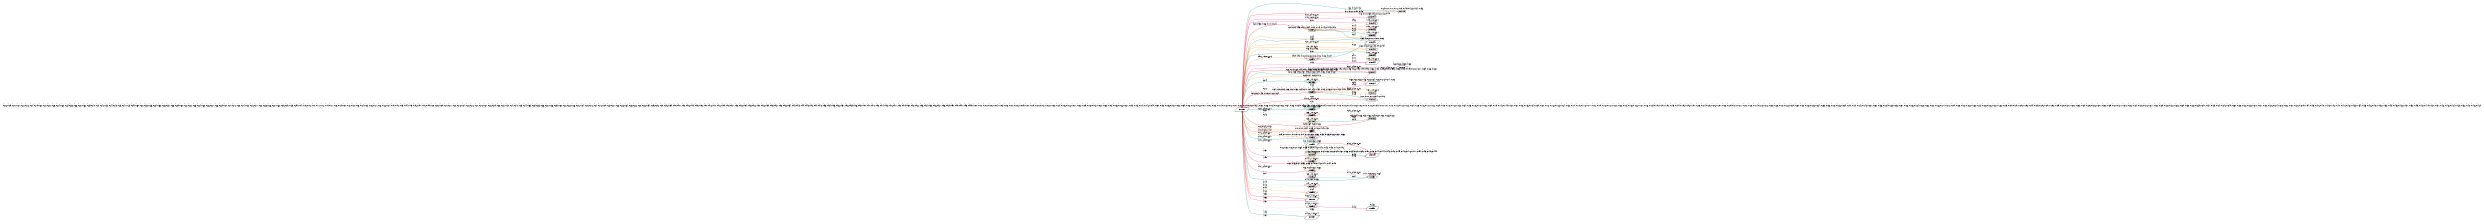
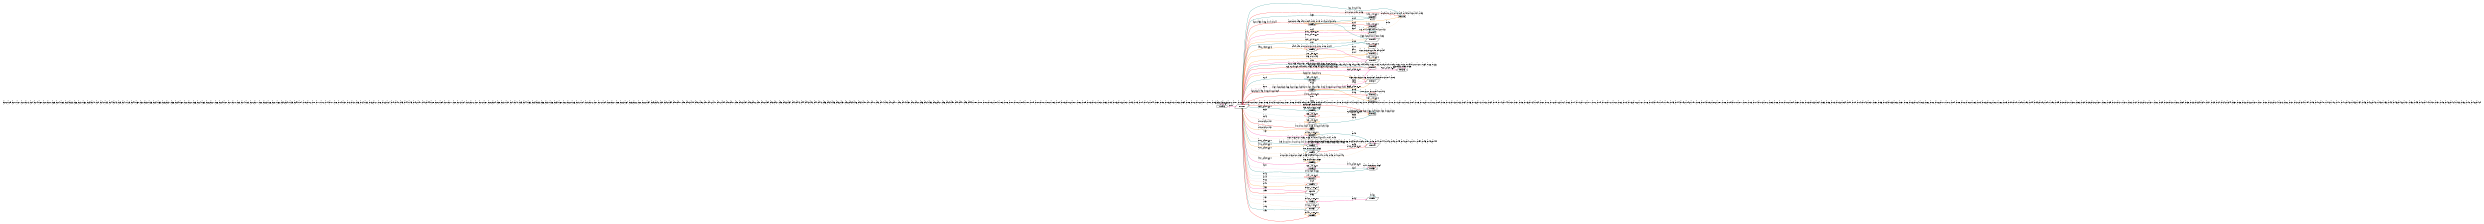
edge "0000ff98" -> "000009d6": now "0000ff98" -> "00001000"
edge "0000ffdf" -> "000000aa": now "0000ff55" -> "000000aa"
